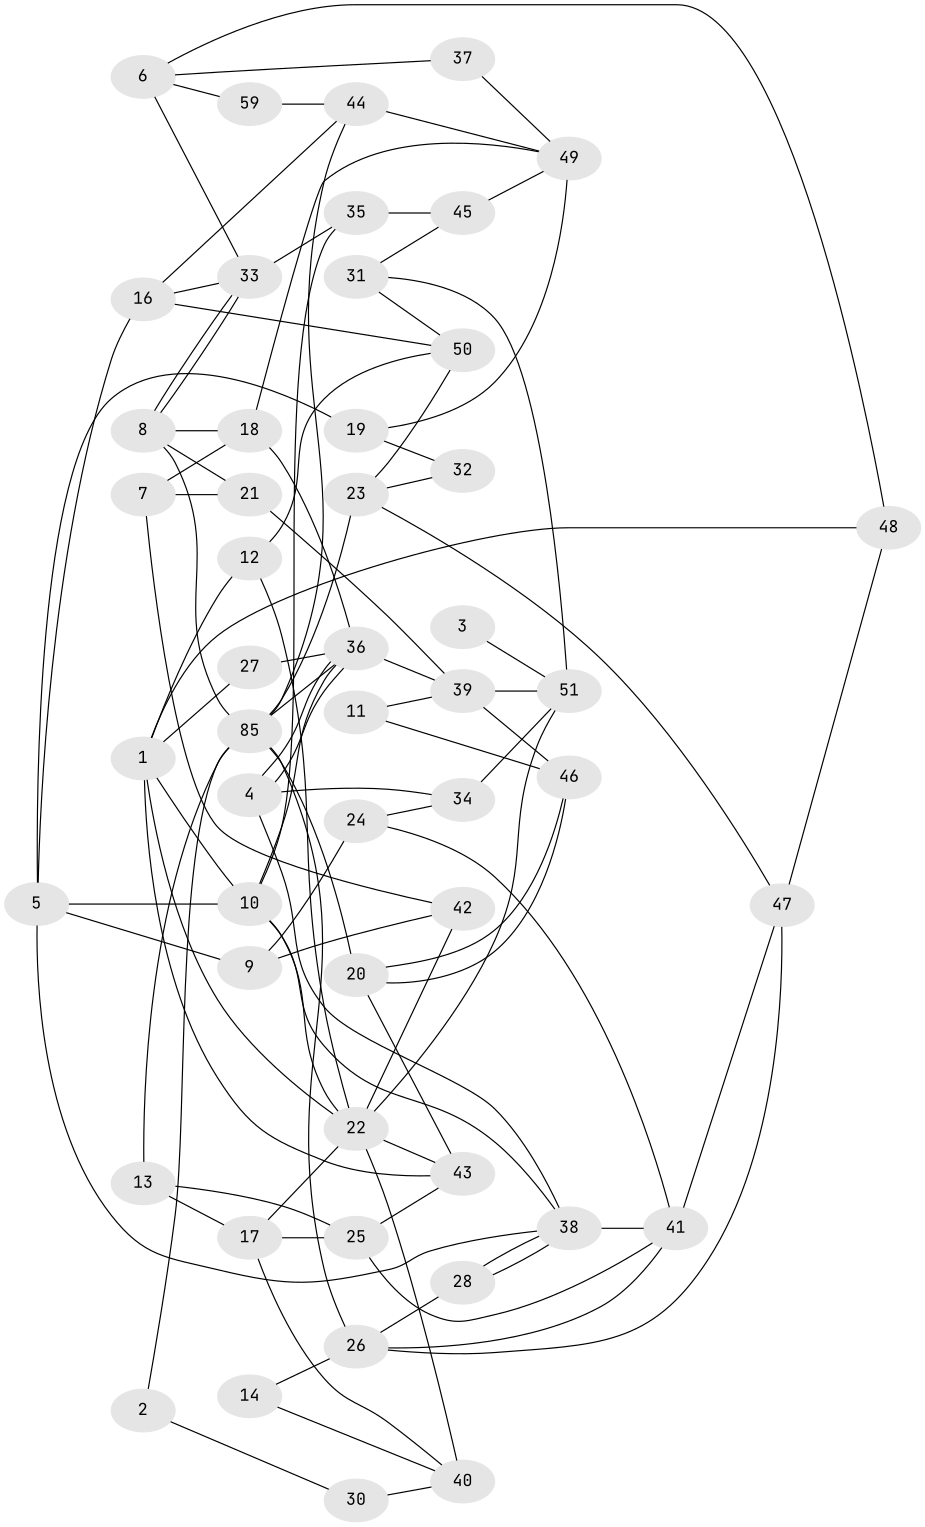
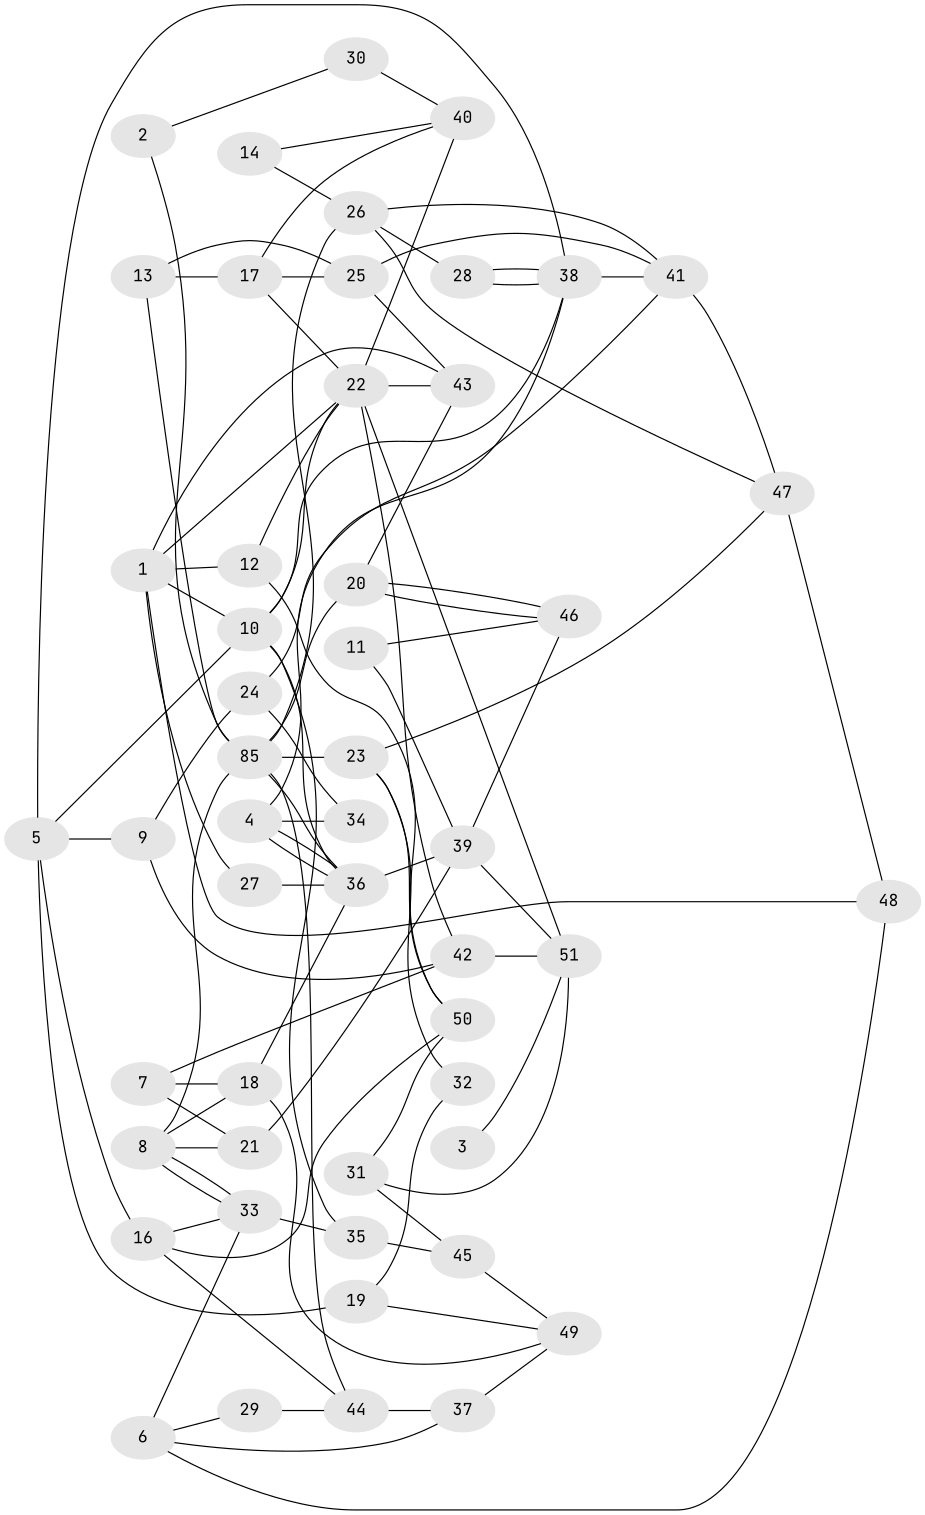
node "59": label "59" -> "29"
edge "44" -- "49": now "44" -- "37"
edge "51" -- "34": now "51" -- "42"
